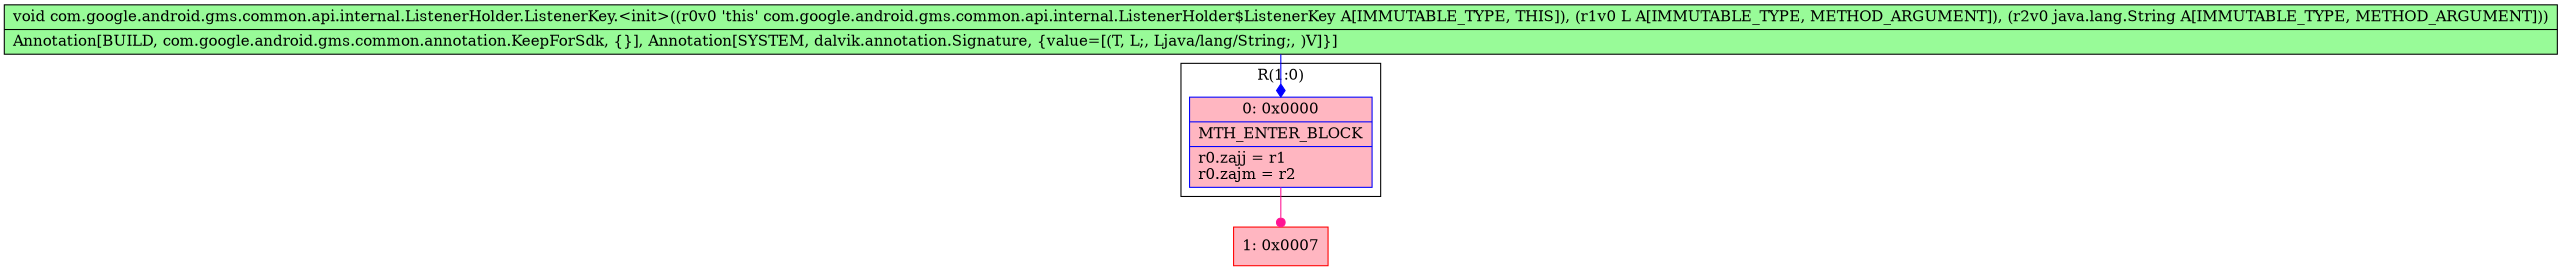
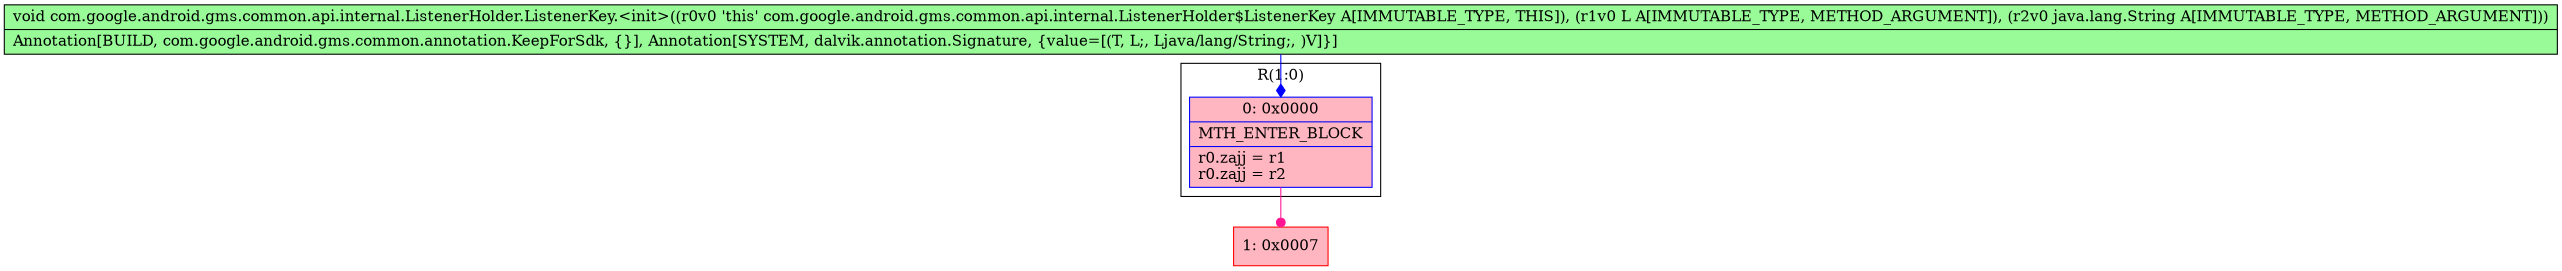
node "0: 0x0000": text "r0.zajm = r2" -> "r0.zajj = r2"
